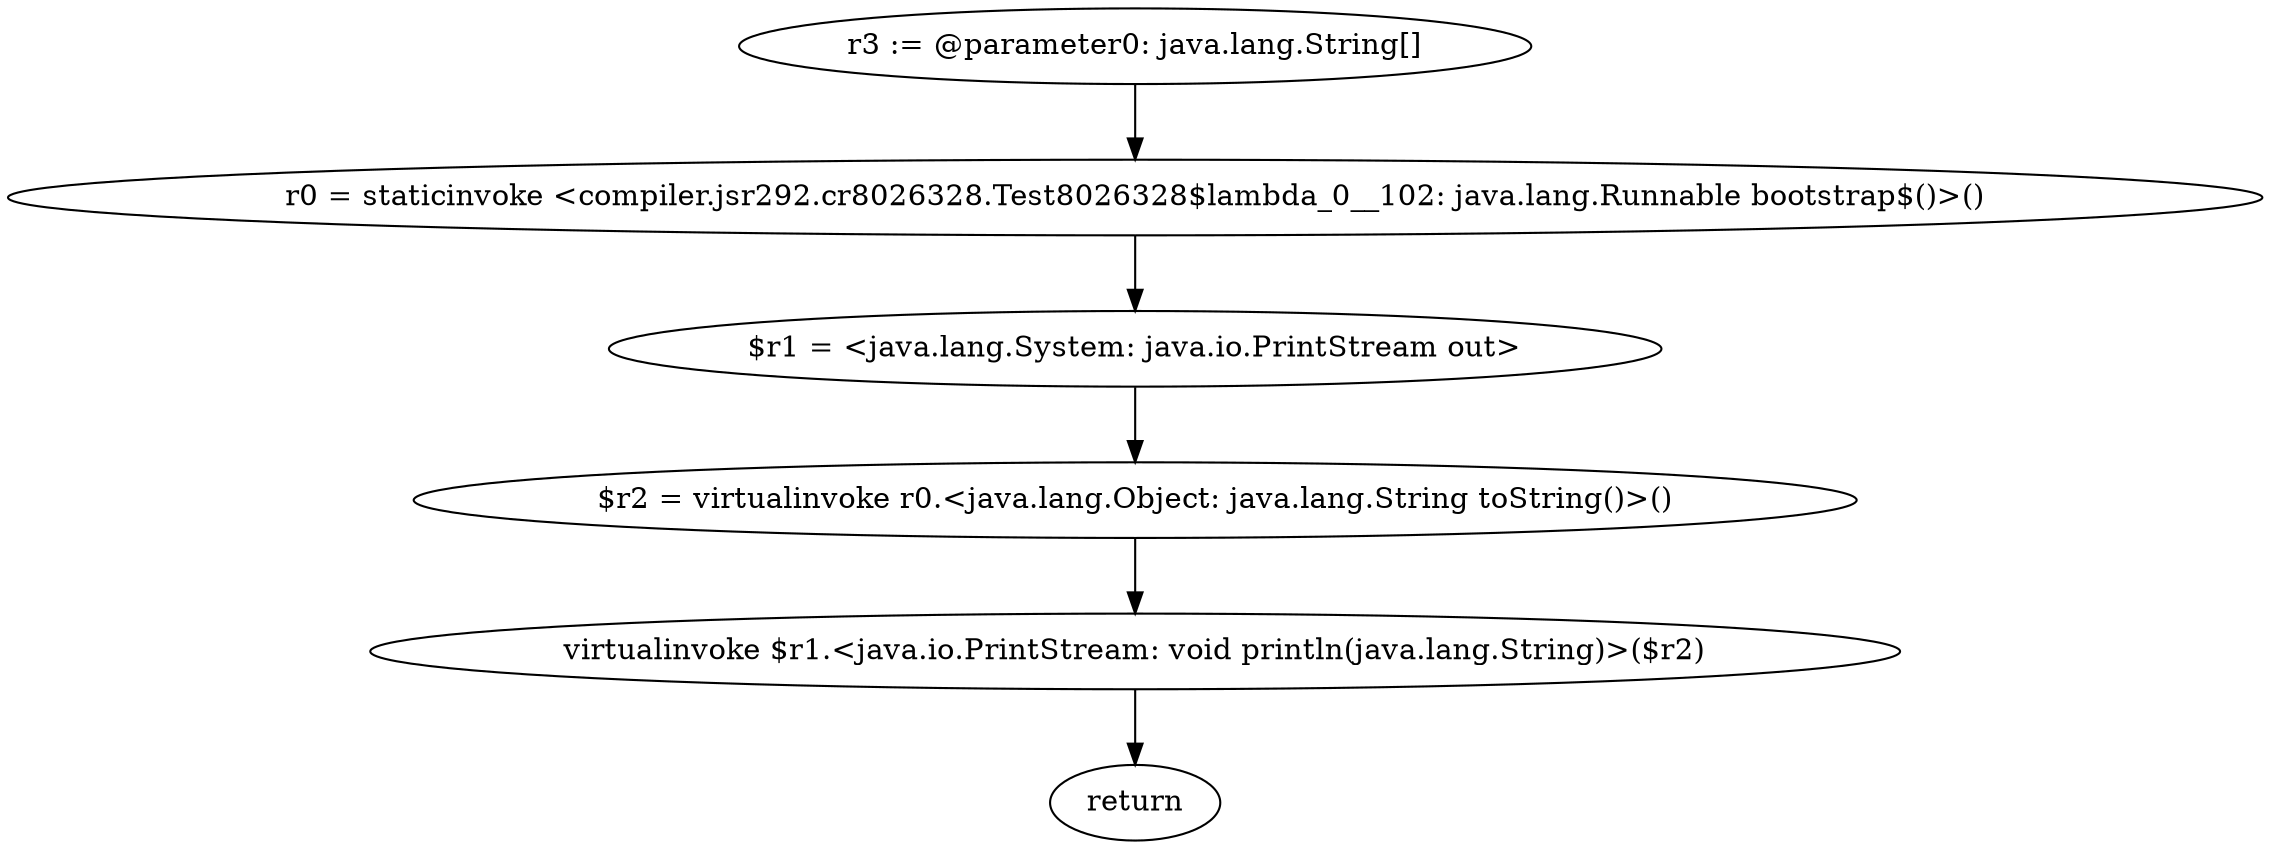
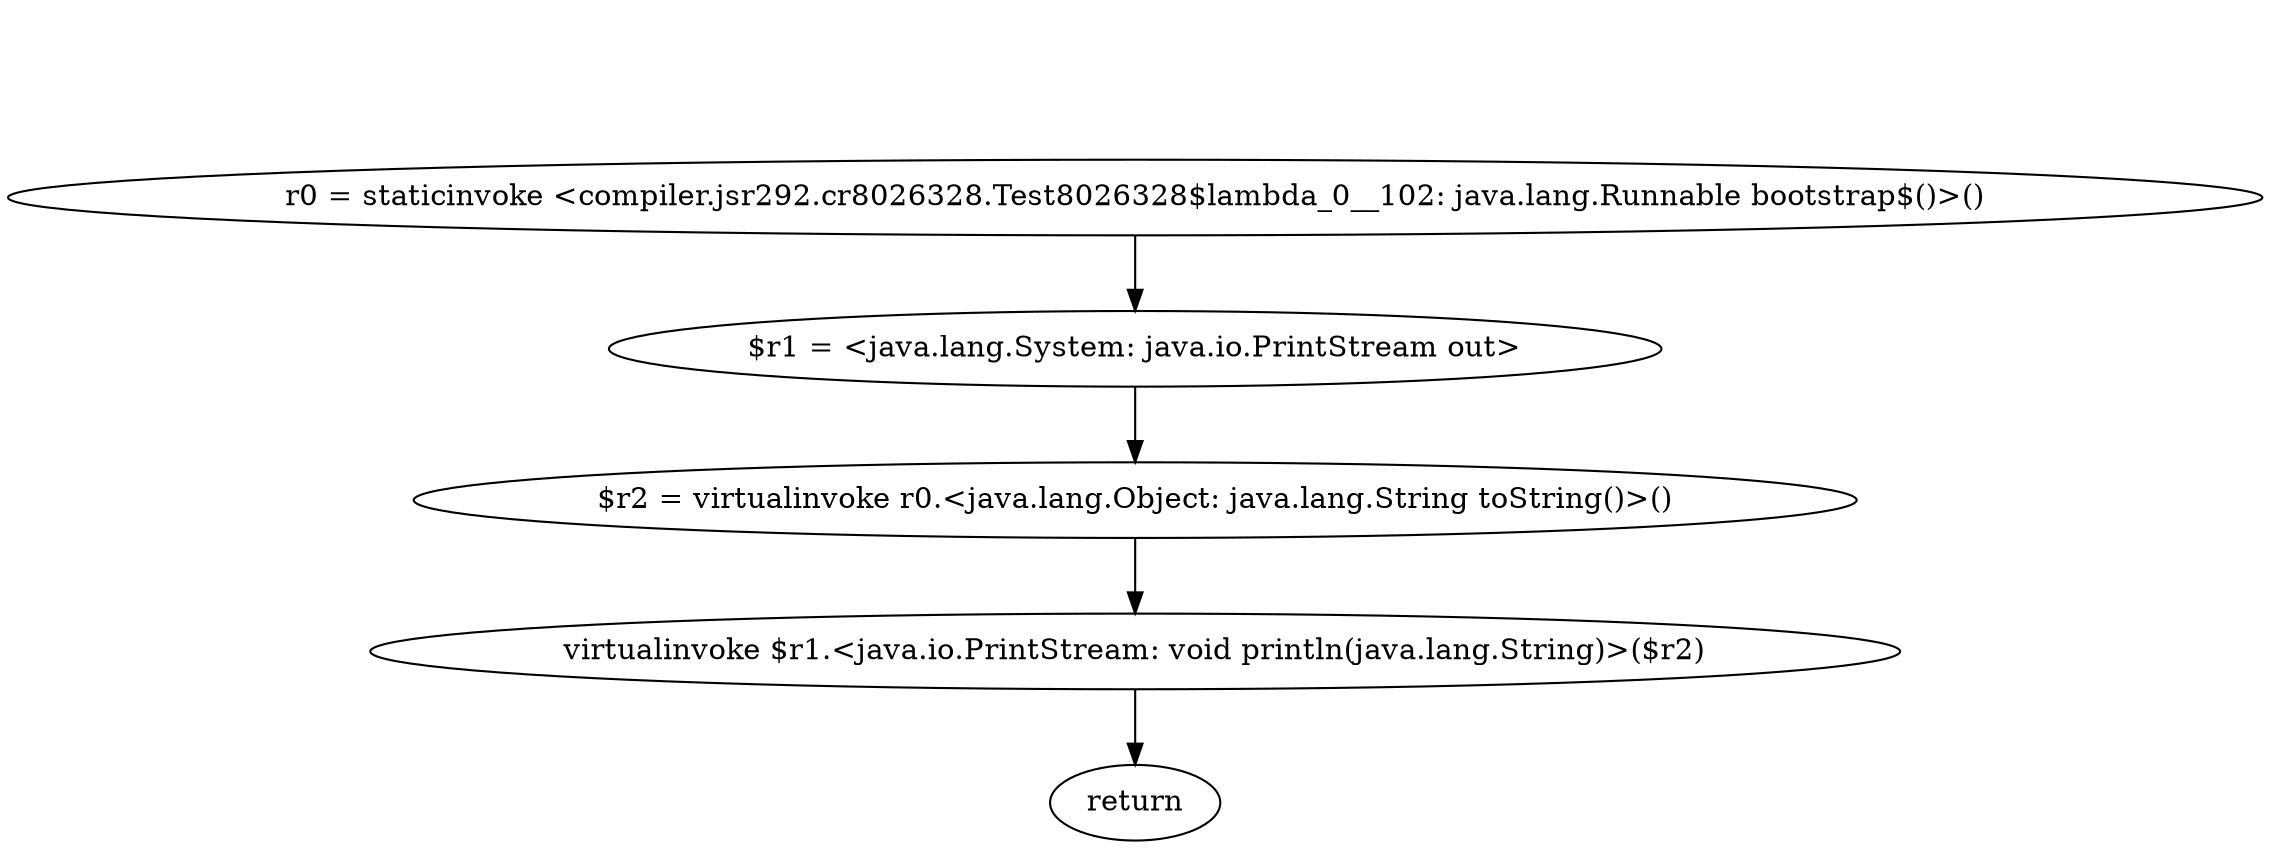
node "r3 := @parameter0: java.lang.String[]": removed
